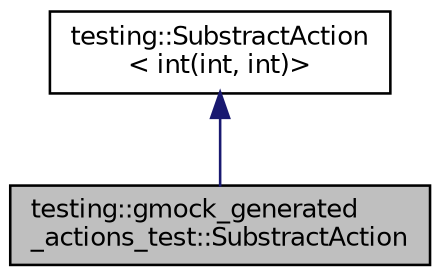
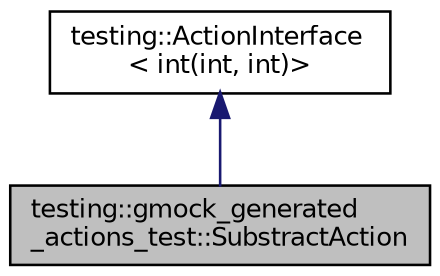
node "testing::SubstractAction < int(int, int)>": label "testing::SubstractAction < int(int, int)>" -> "testing::ActionInterface < int(int, int)>"
